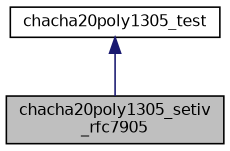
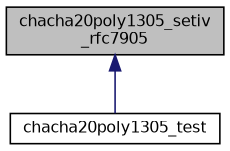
edge "chacha20poly1305_setiv _rfc7905" -> "chacha20poly1305_test": reversed
